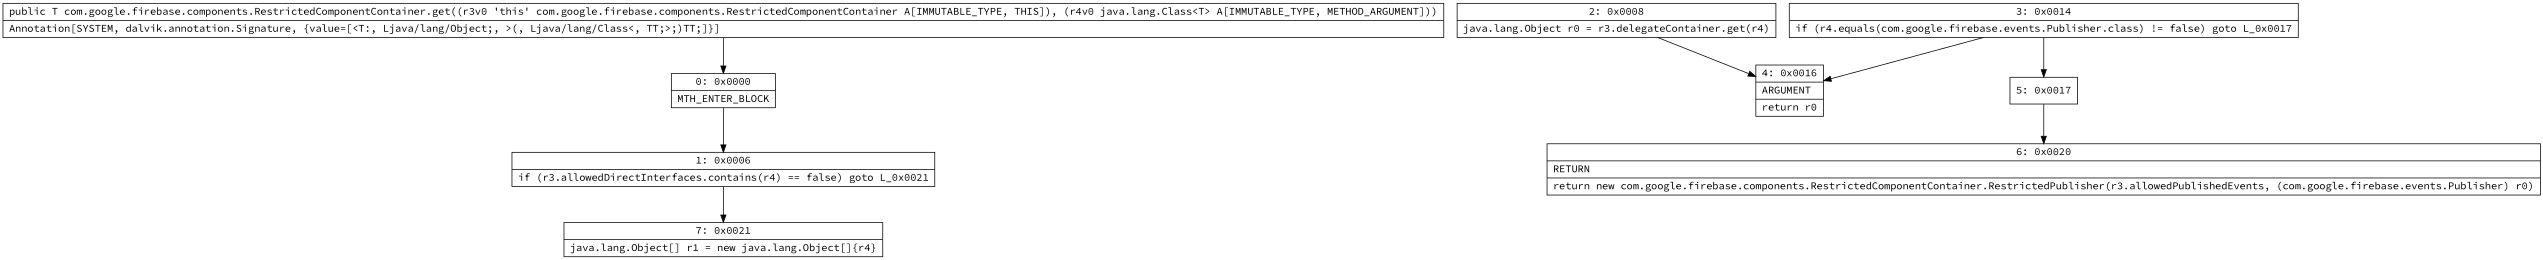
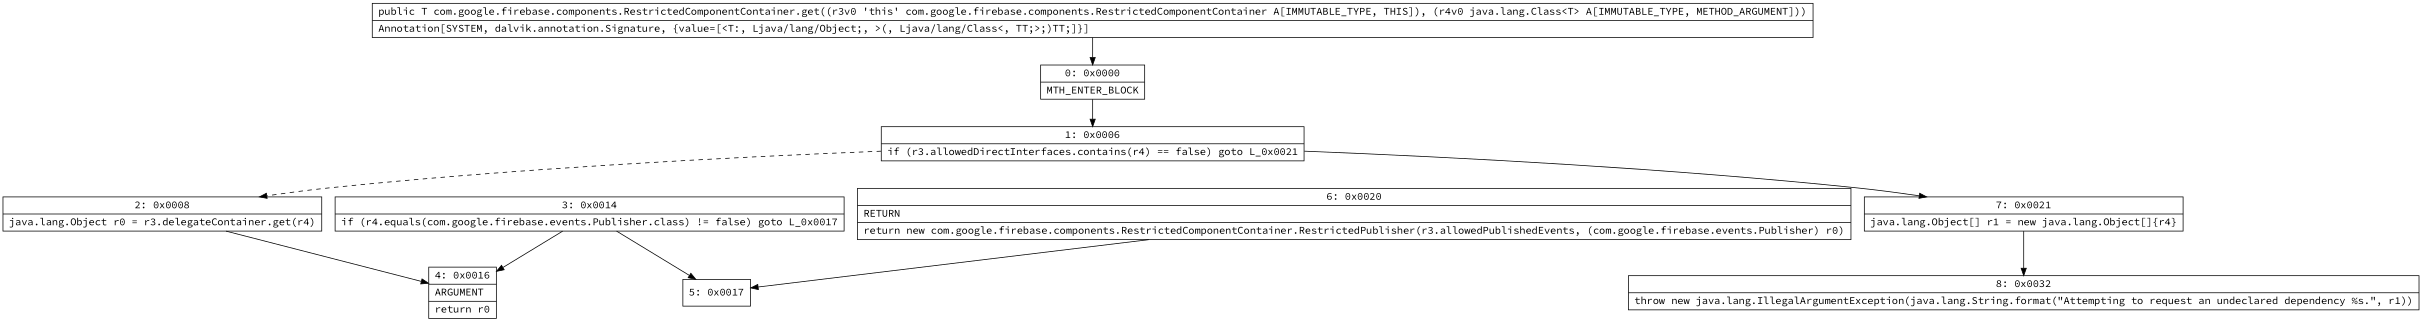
edge "5: 0x0017" -> "6: 0x0020": reversed
edge "1: 0x0006" -> "2: 0x0008": added
node "8: 0x0032": added
